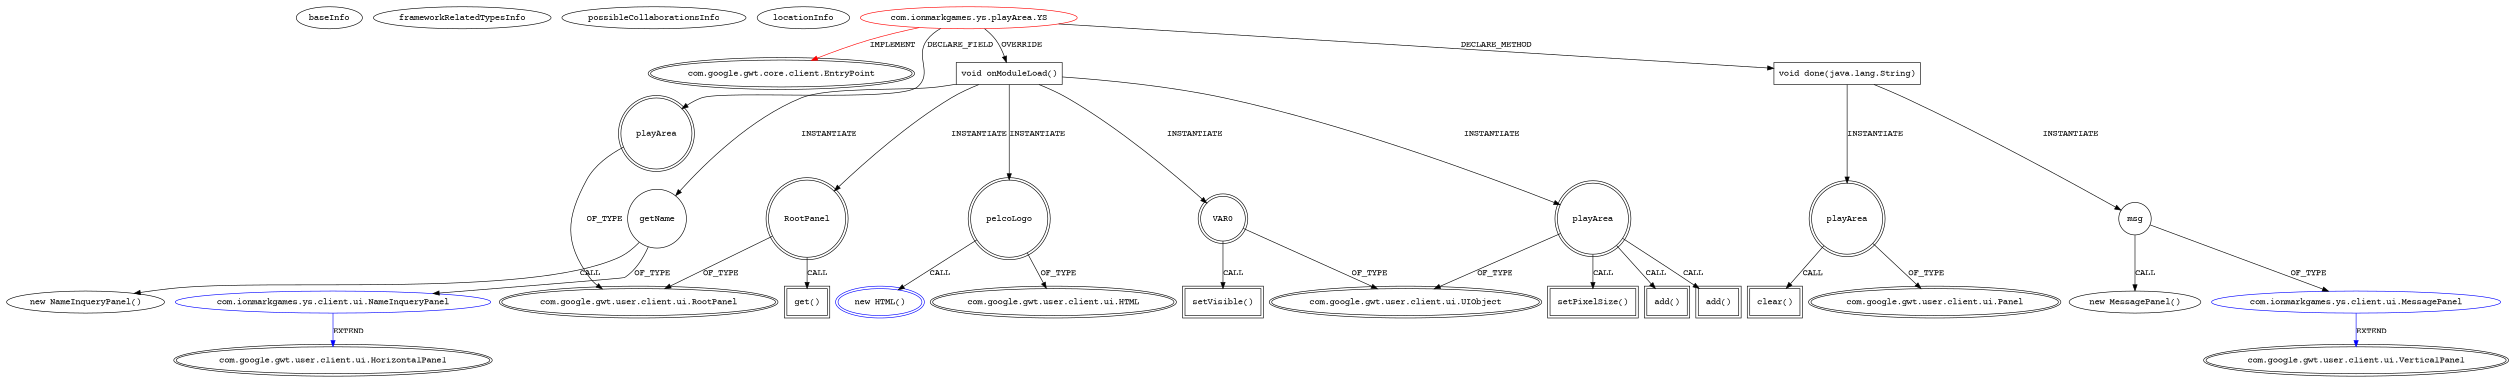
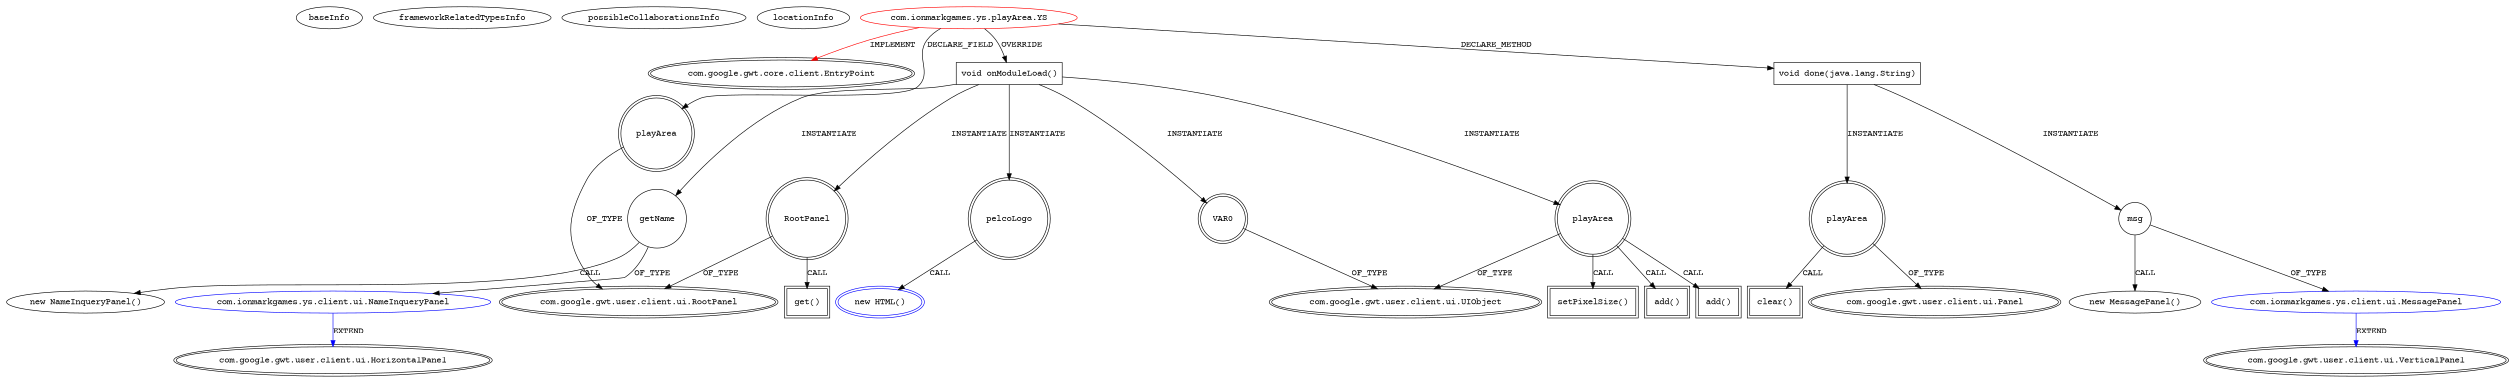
node "com.google.gwt.user.client.ui.HTML": removed
node "setVisible()": removed
